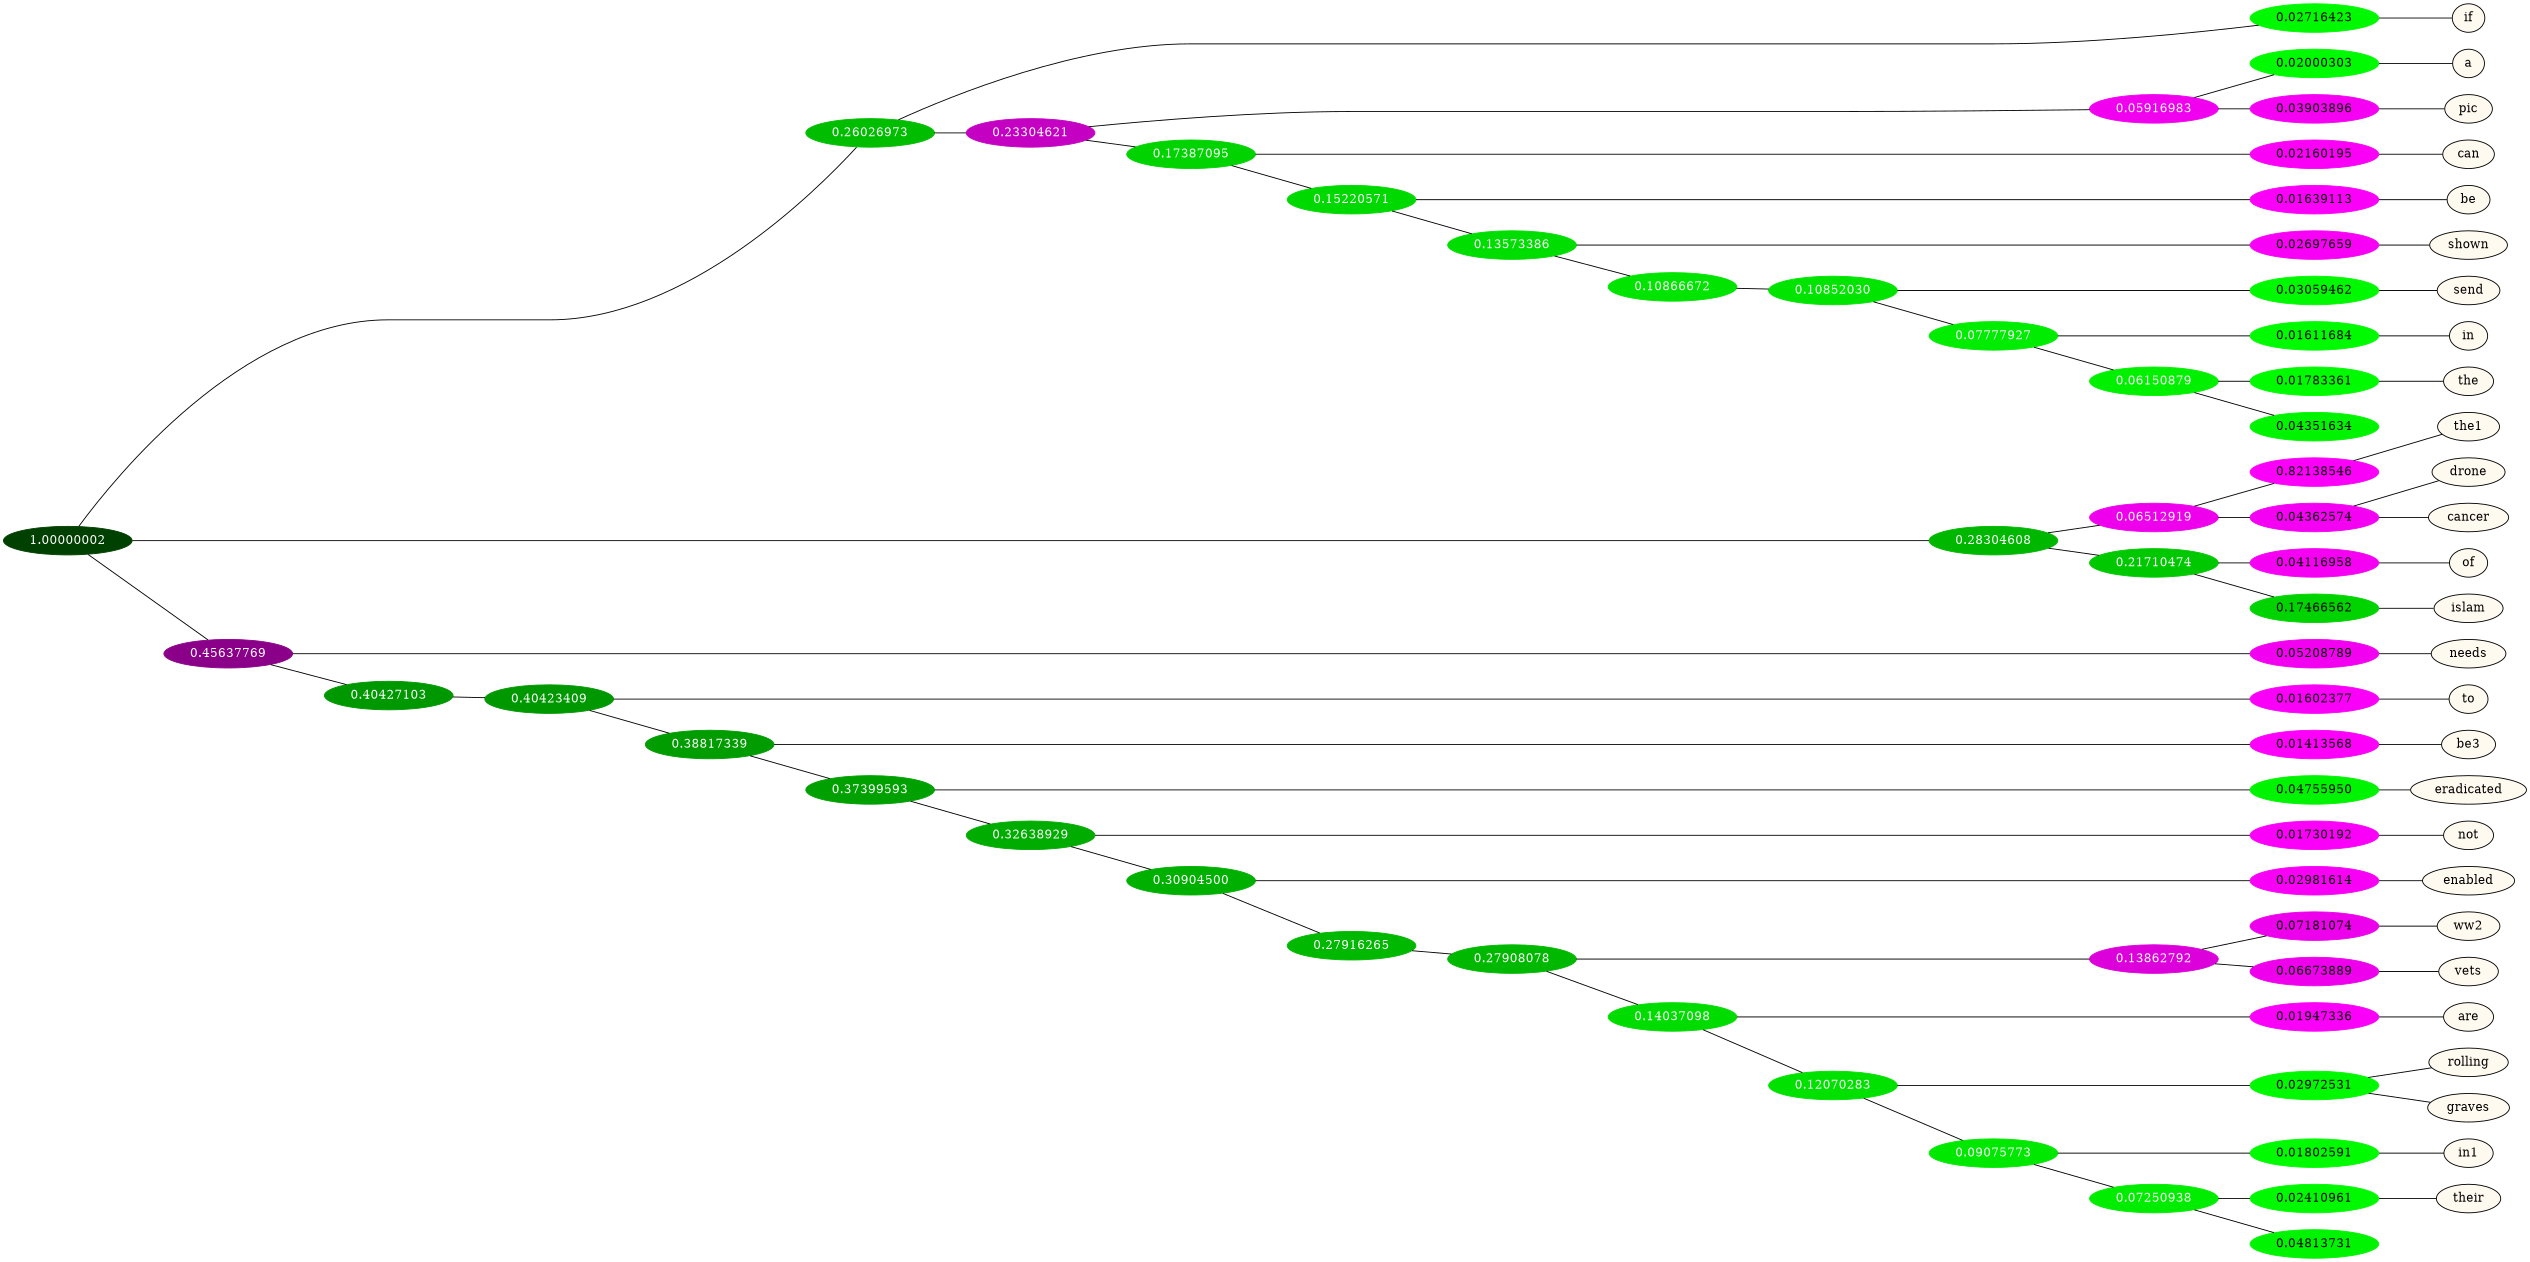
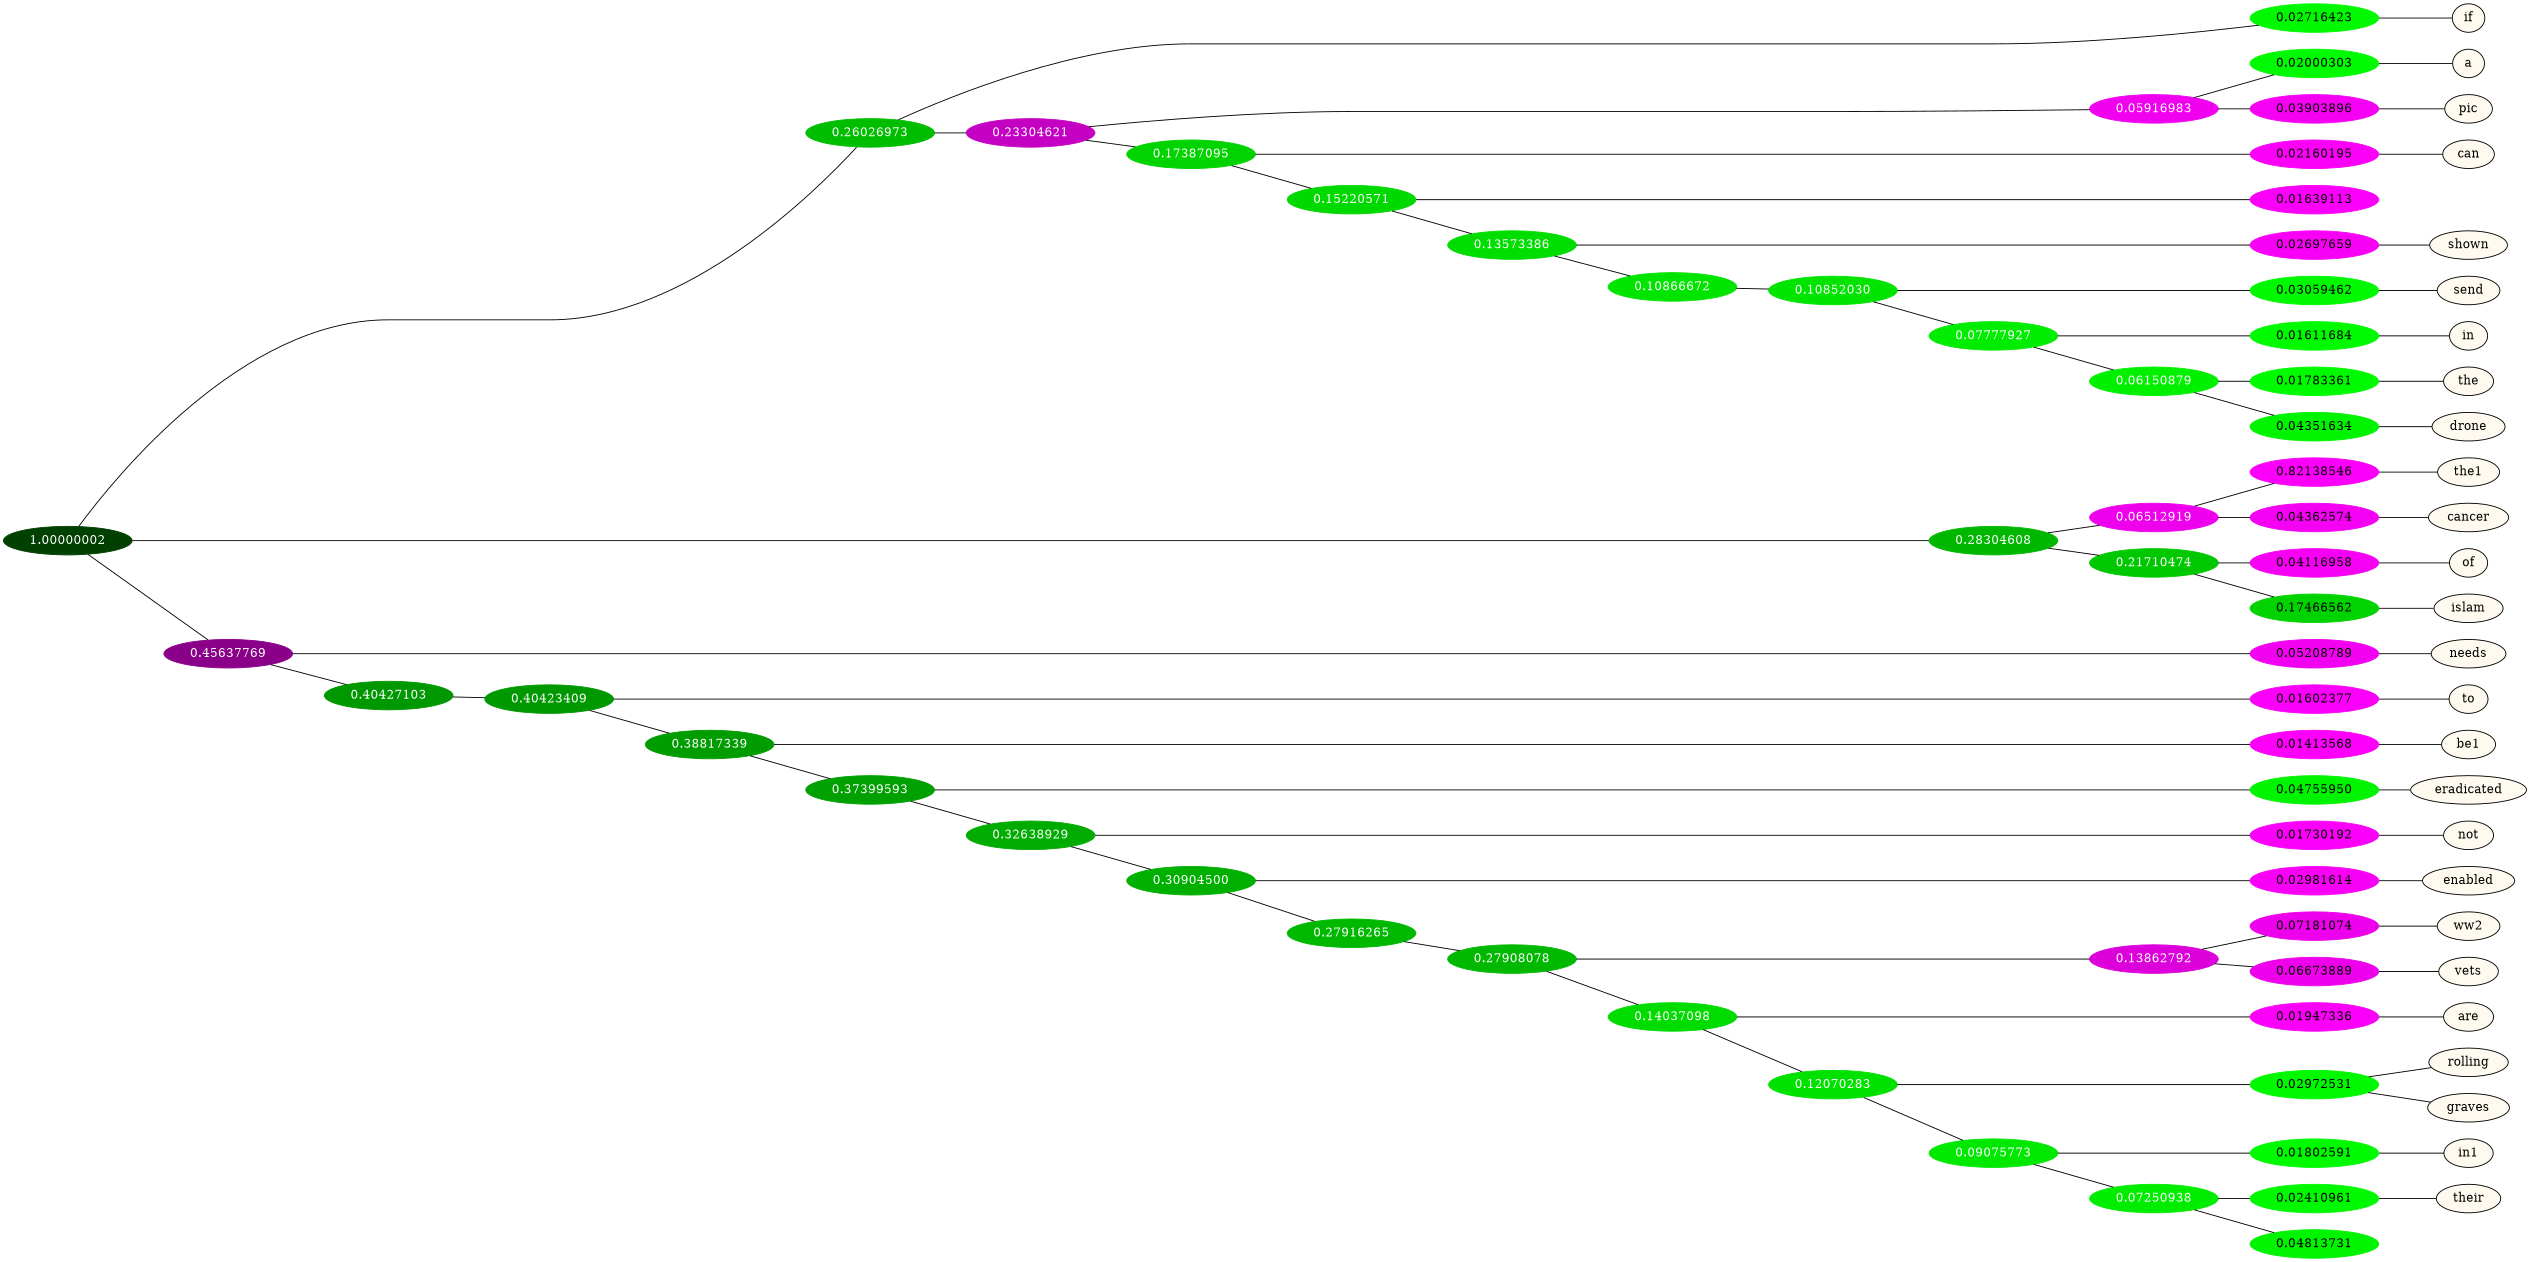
node "be": removed
edge "drone" -- "0.04362574": now "drone" -- "0.04351634"
node "be3": label "be3" -> "be1"
